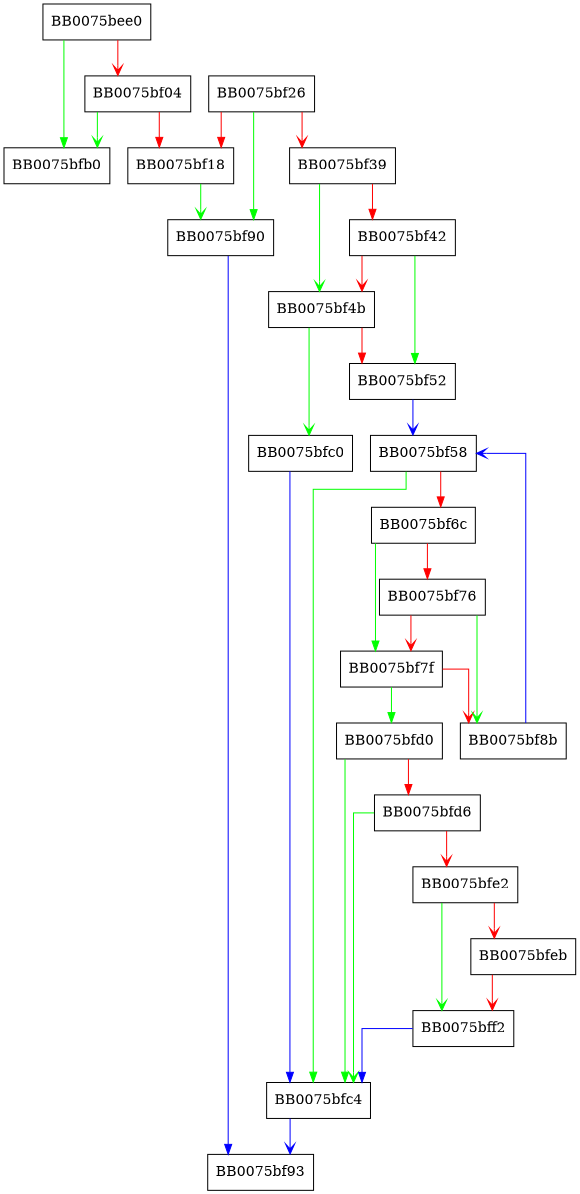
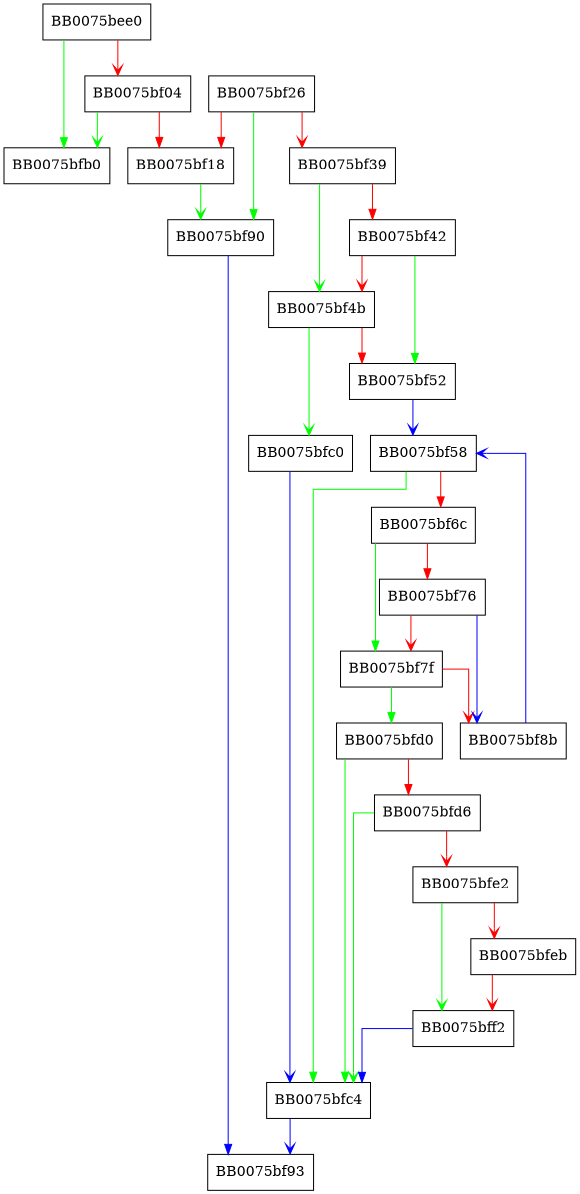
edge "BB0075bf76" -> "BB0075bf8b": color green -> blue
edge "BB0075bfc0" -> "BB0075bfc4": arrowhead normal -> vee
